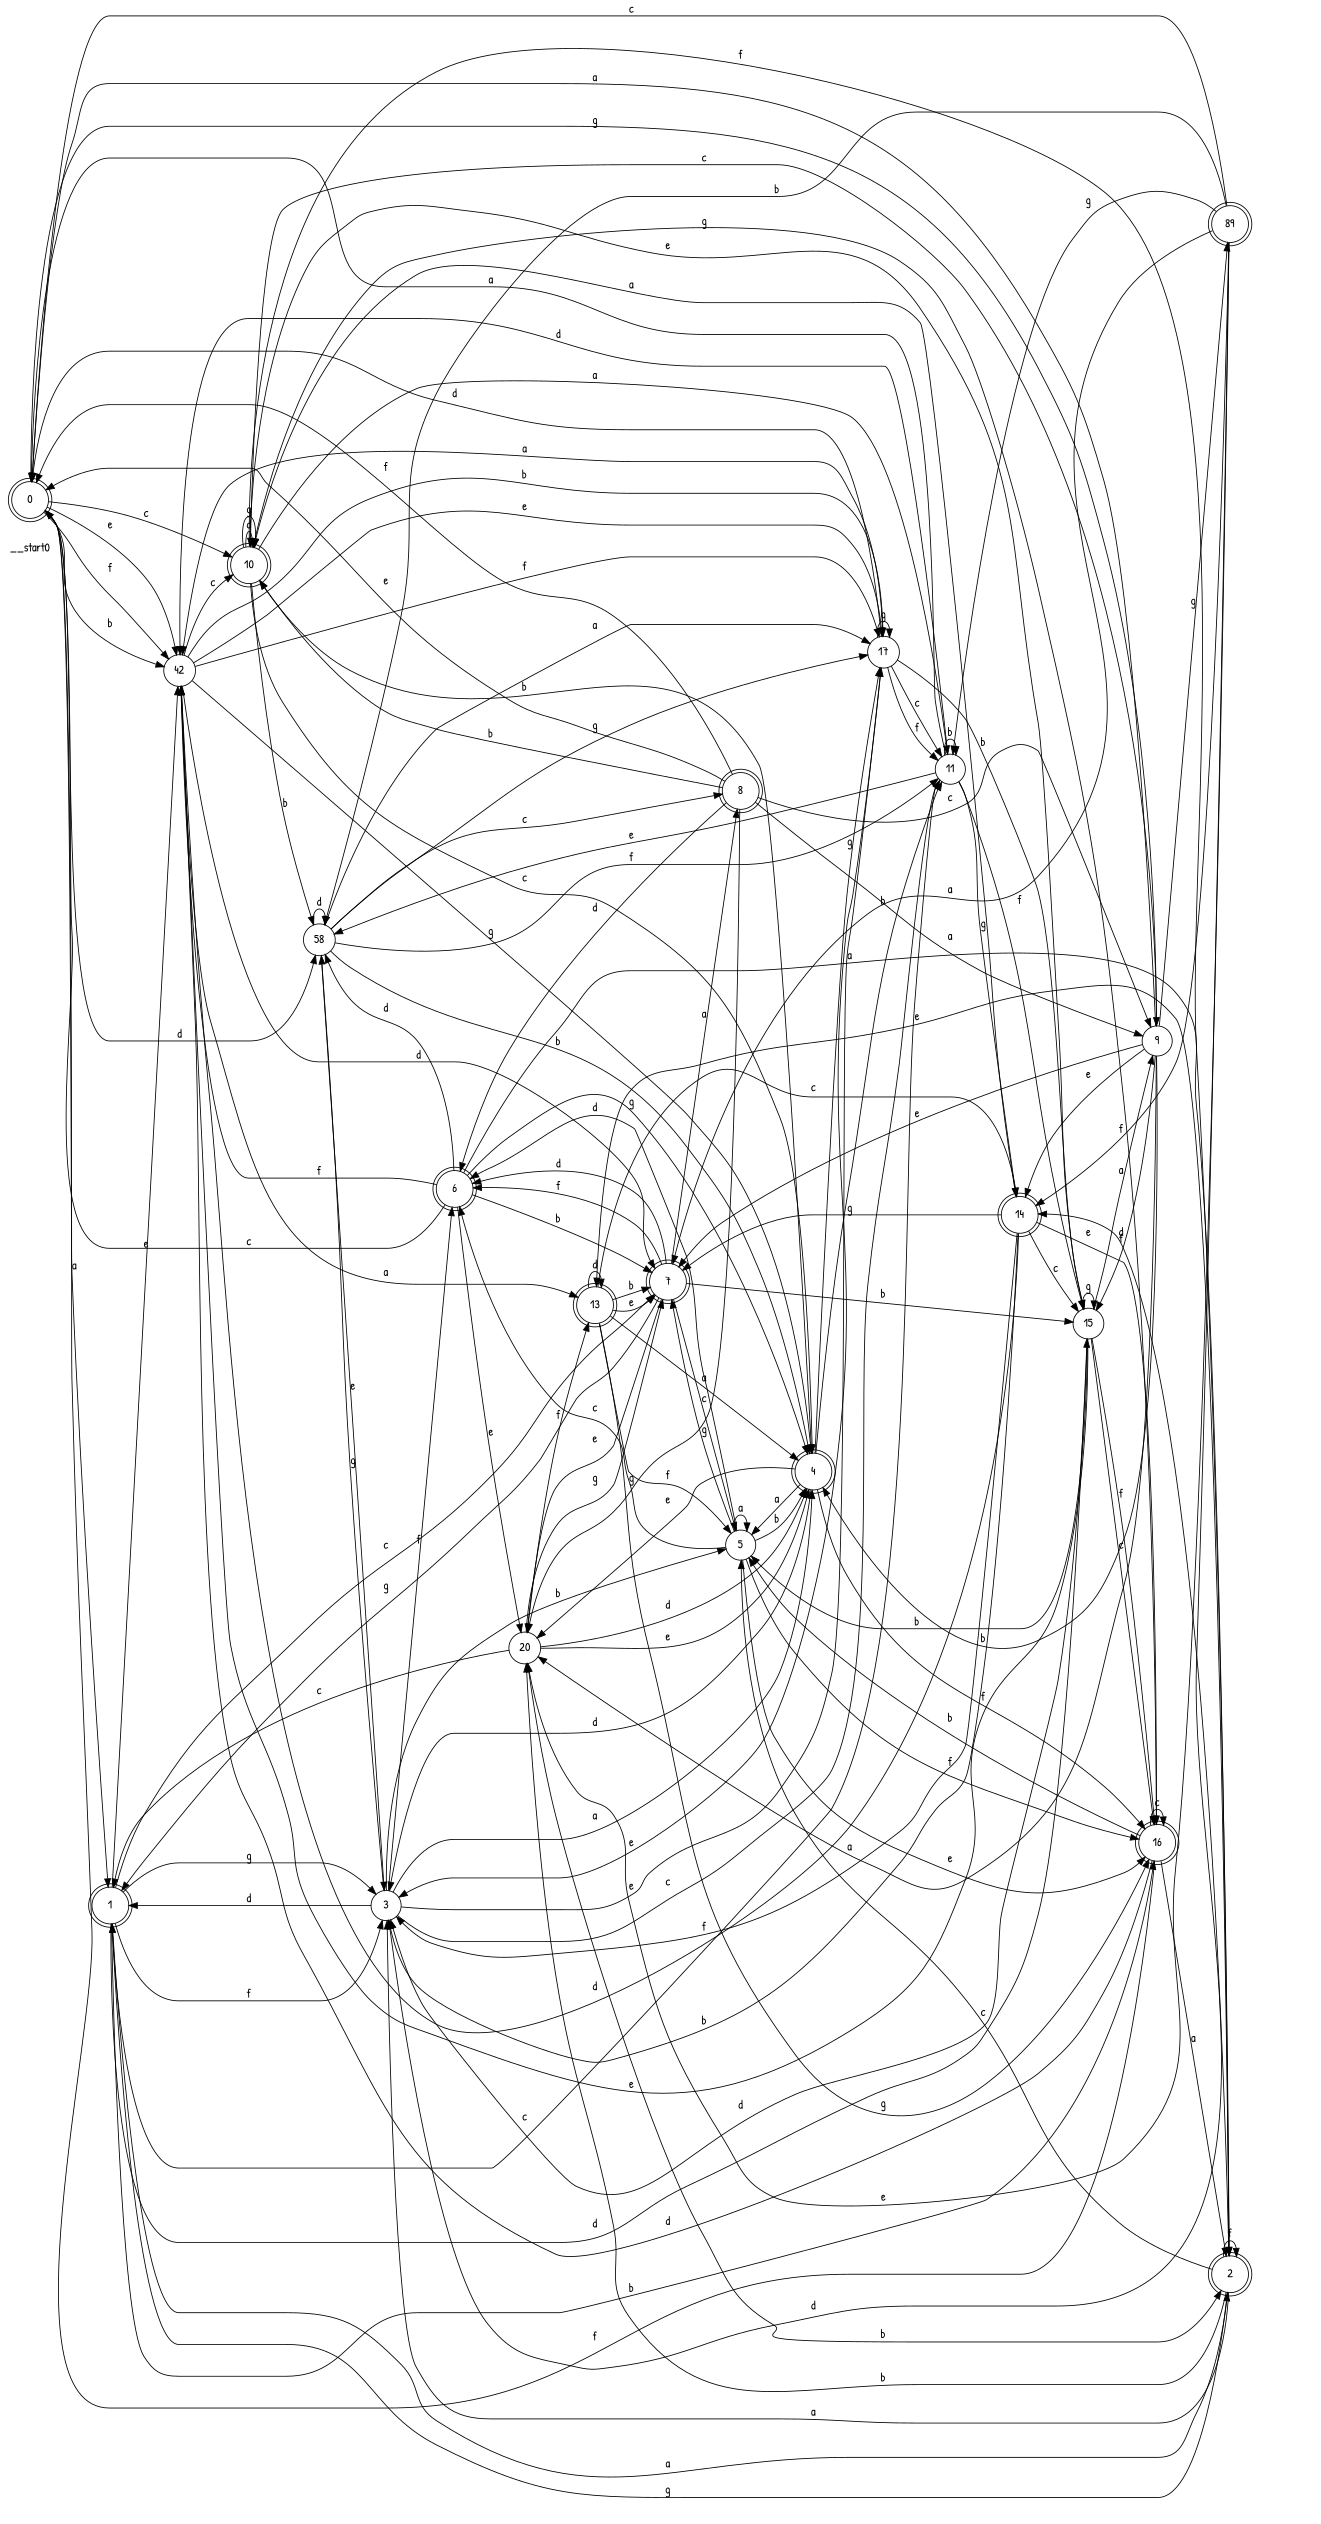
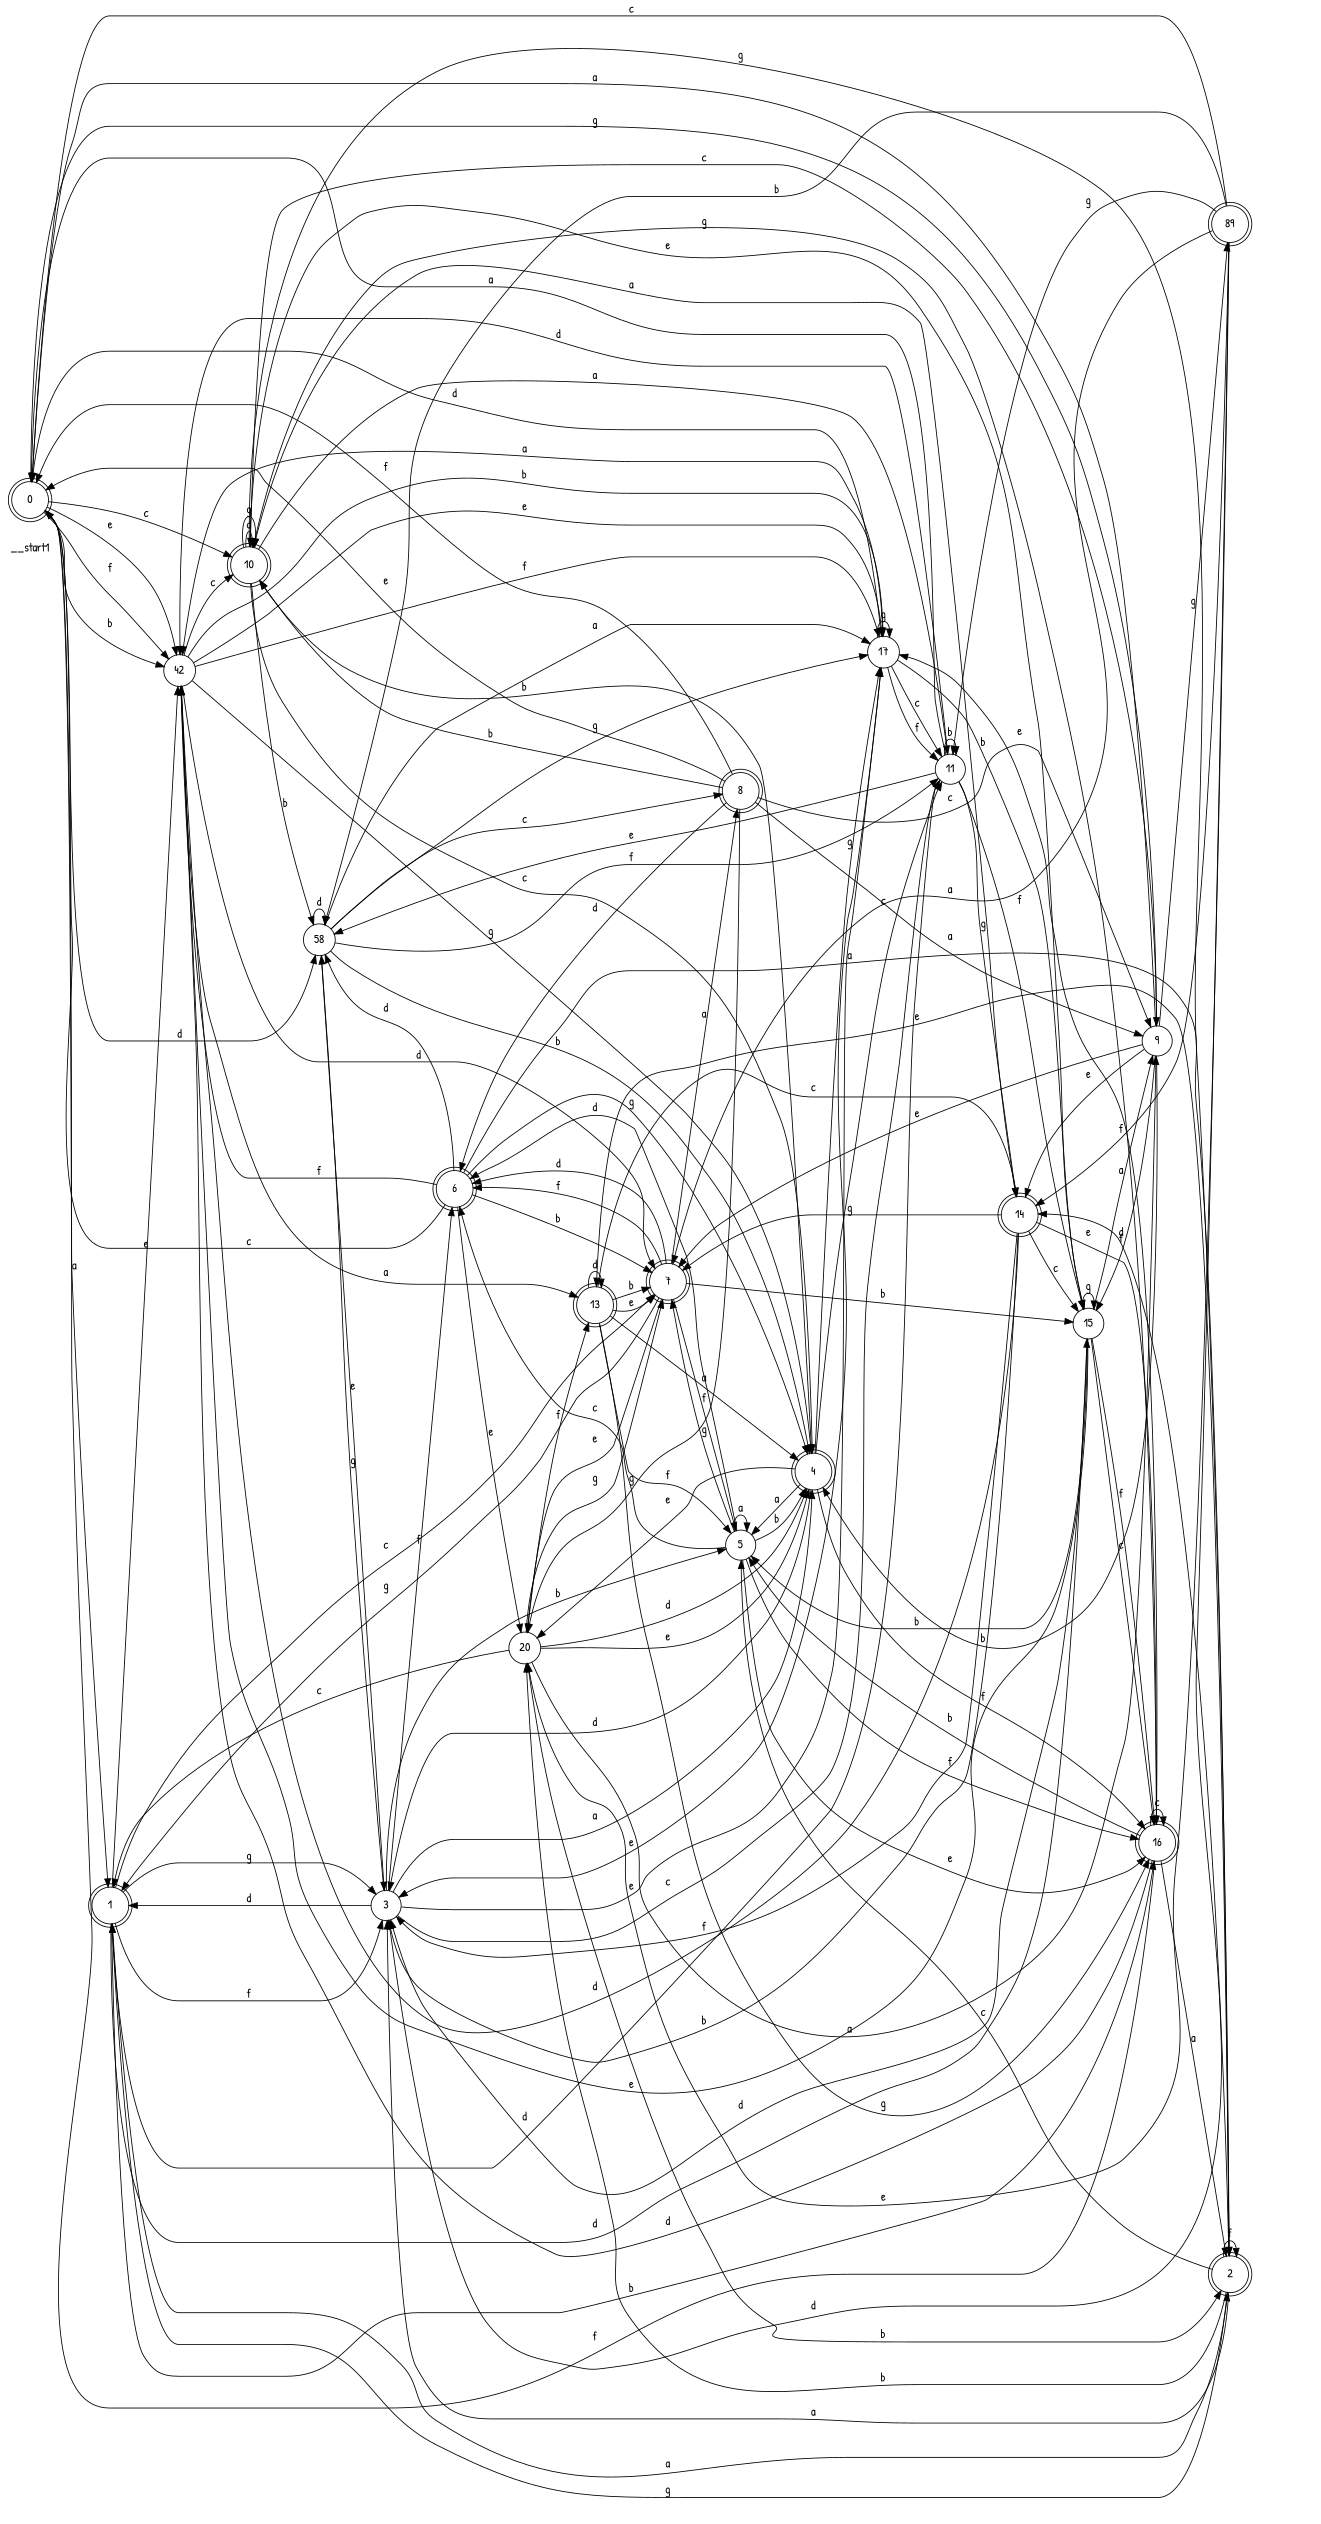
edge "10" -> "2": label "f" -> "g"
node "__start0": label "__start0" -> "__start1"
edge "4" -> "11": label "b" -> "c"
edge "16" -> "17": added, label "e"
edge "7" -> "5": label "c" -> "f"
edge "9" -> "20": reversed
edge "11" -> "1": label "c" -> "d"
